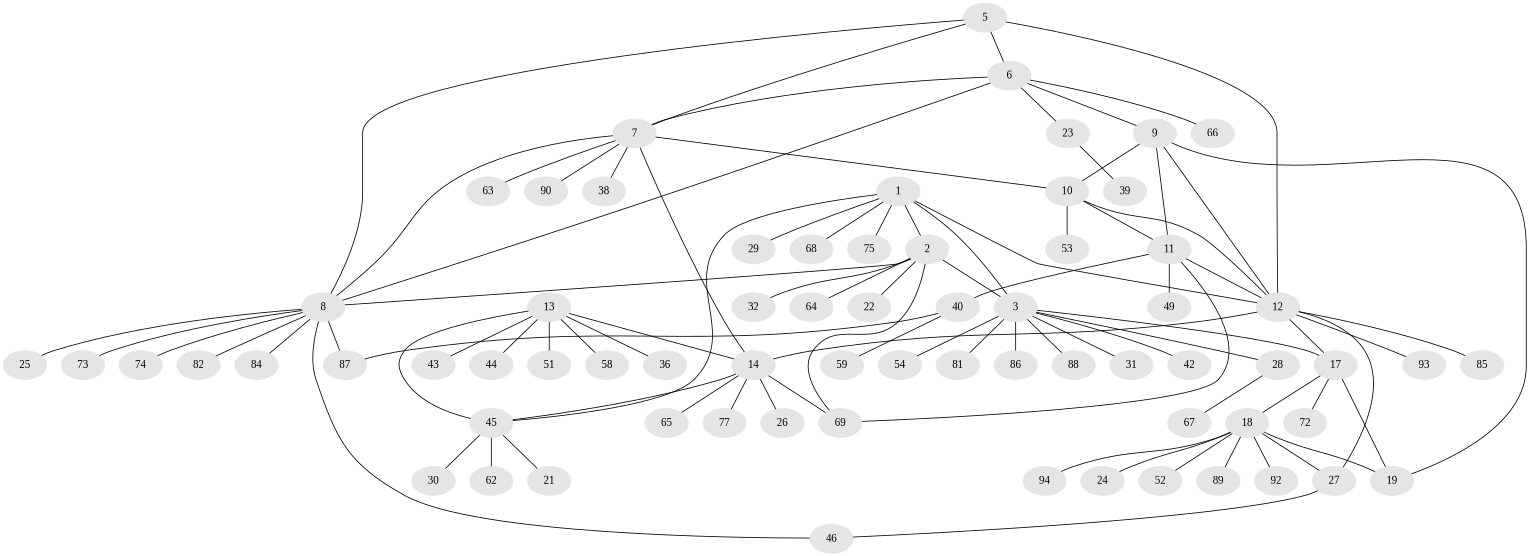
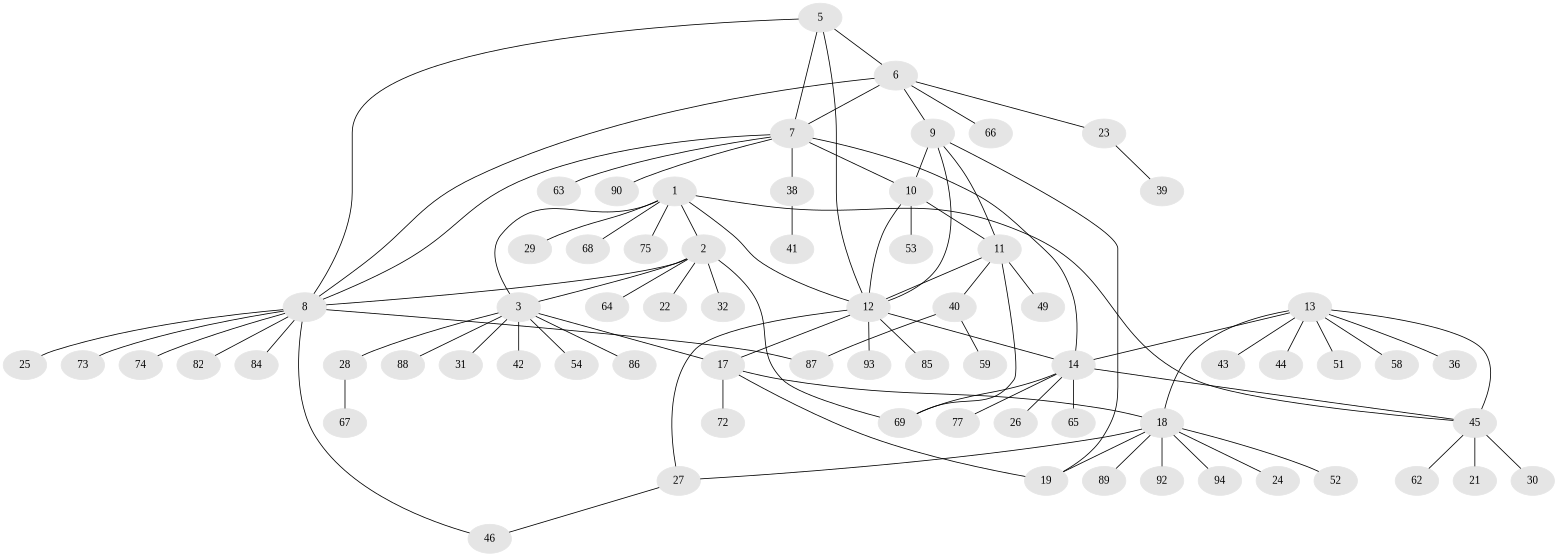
node "41": added
edge "13" -- "18": added
node "81": removed
